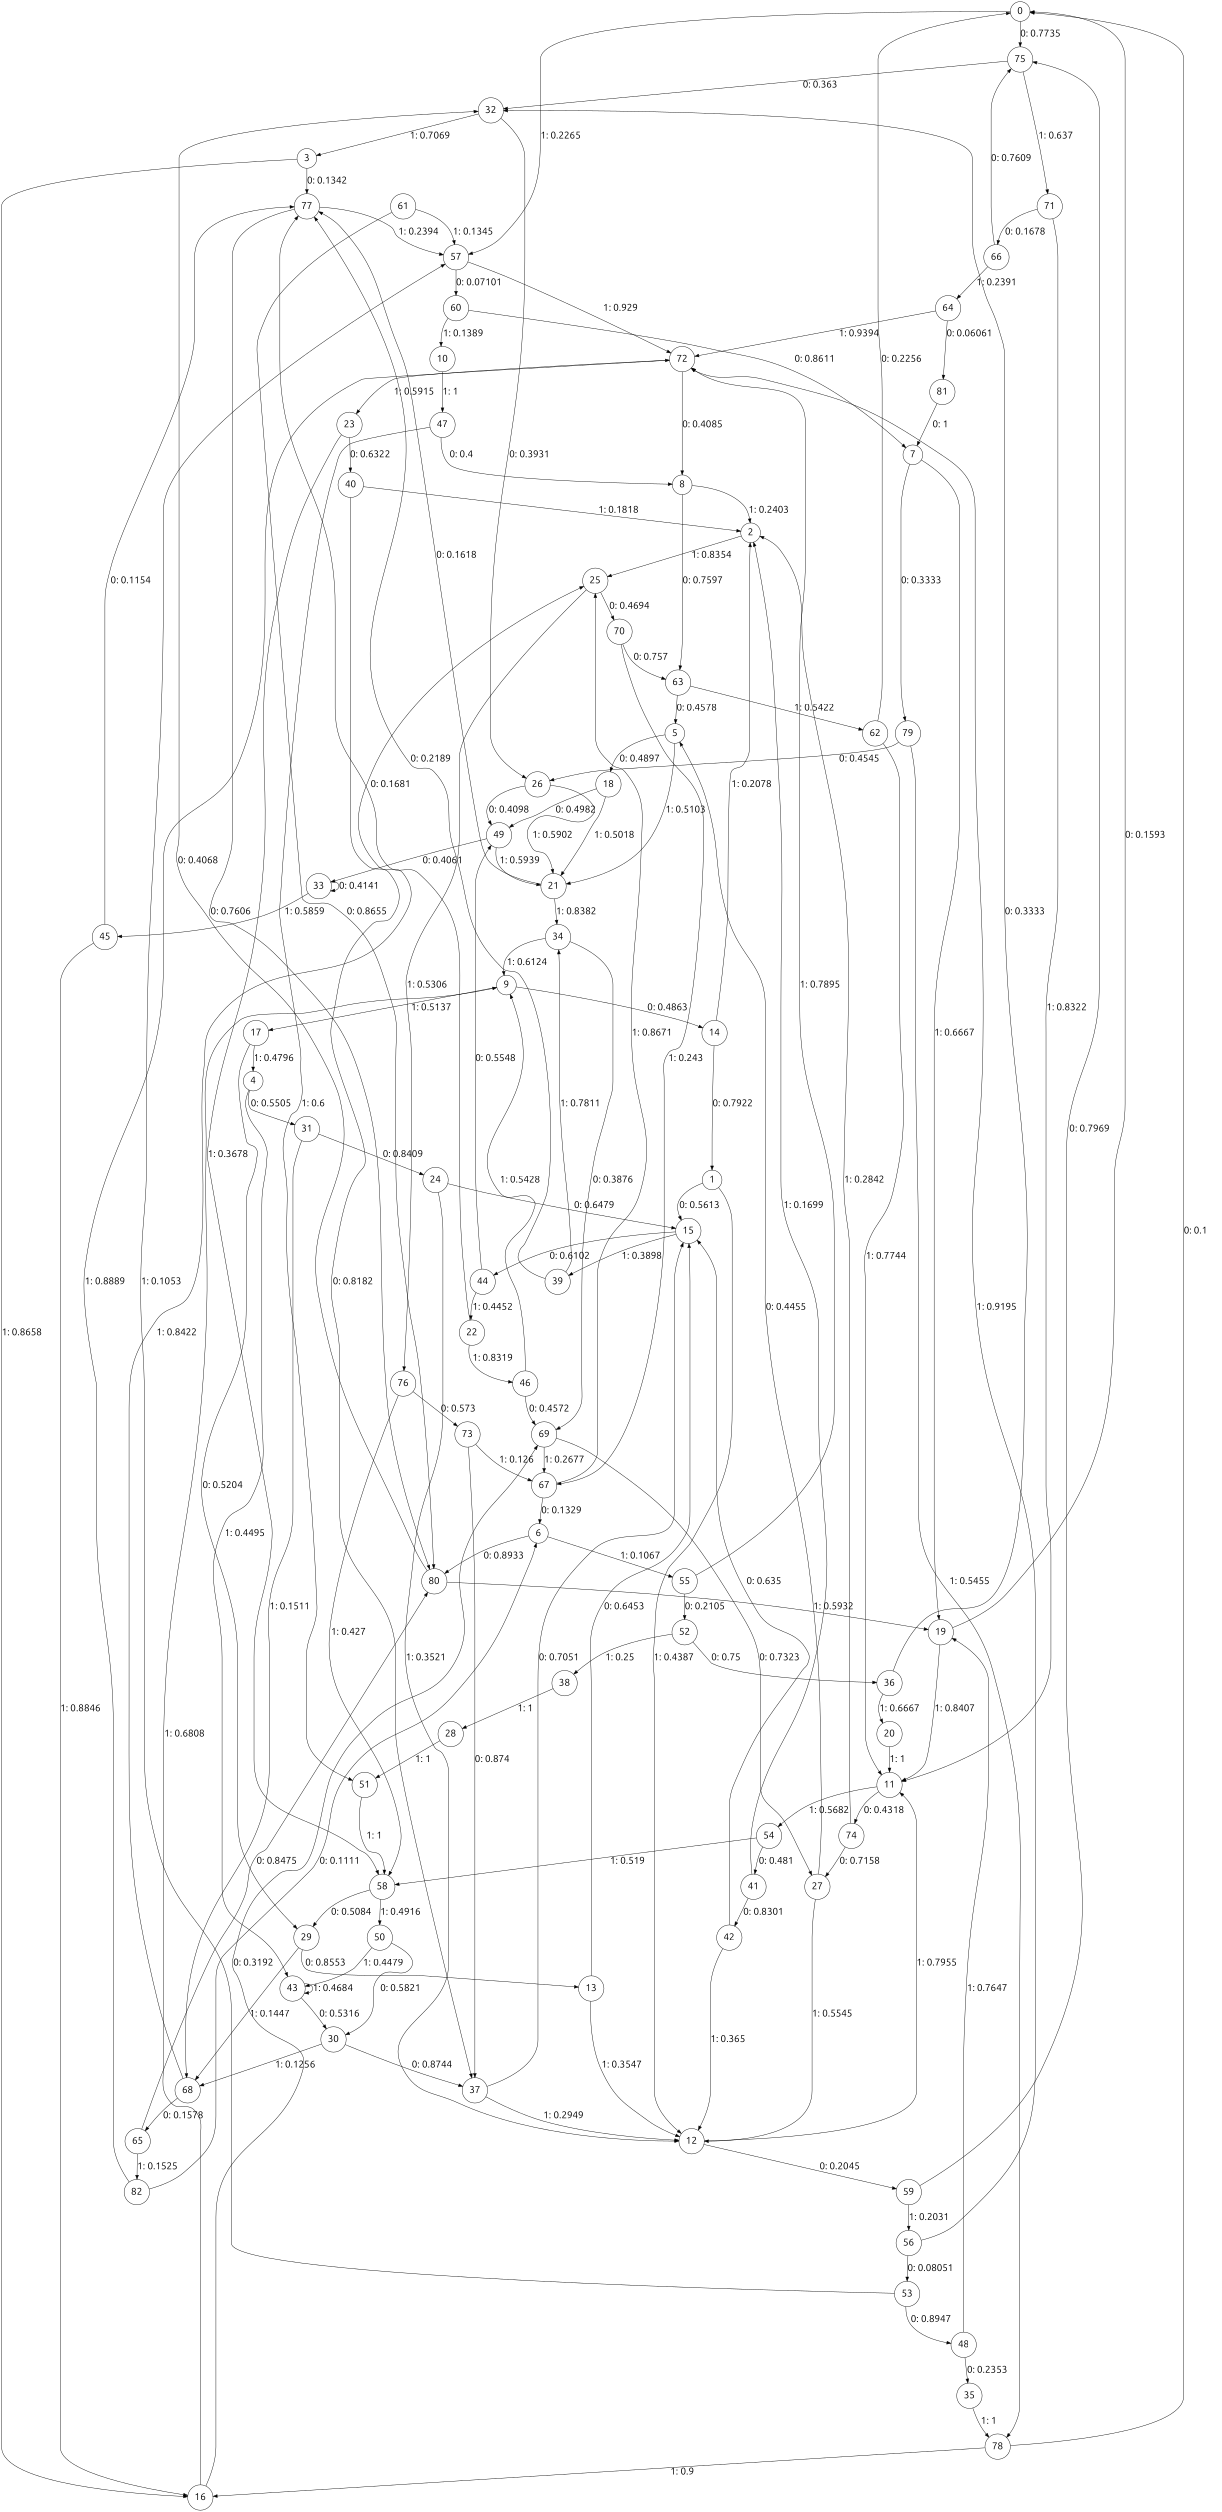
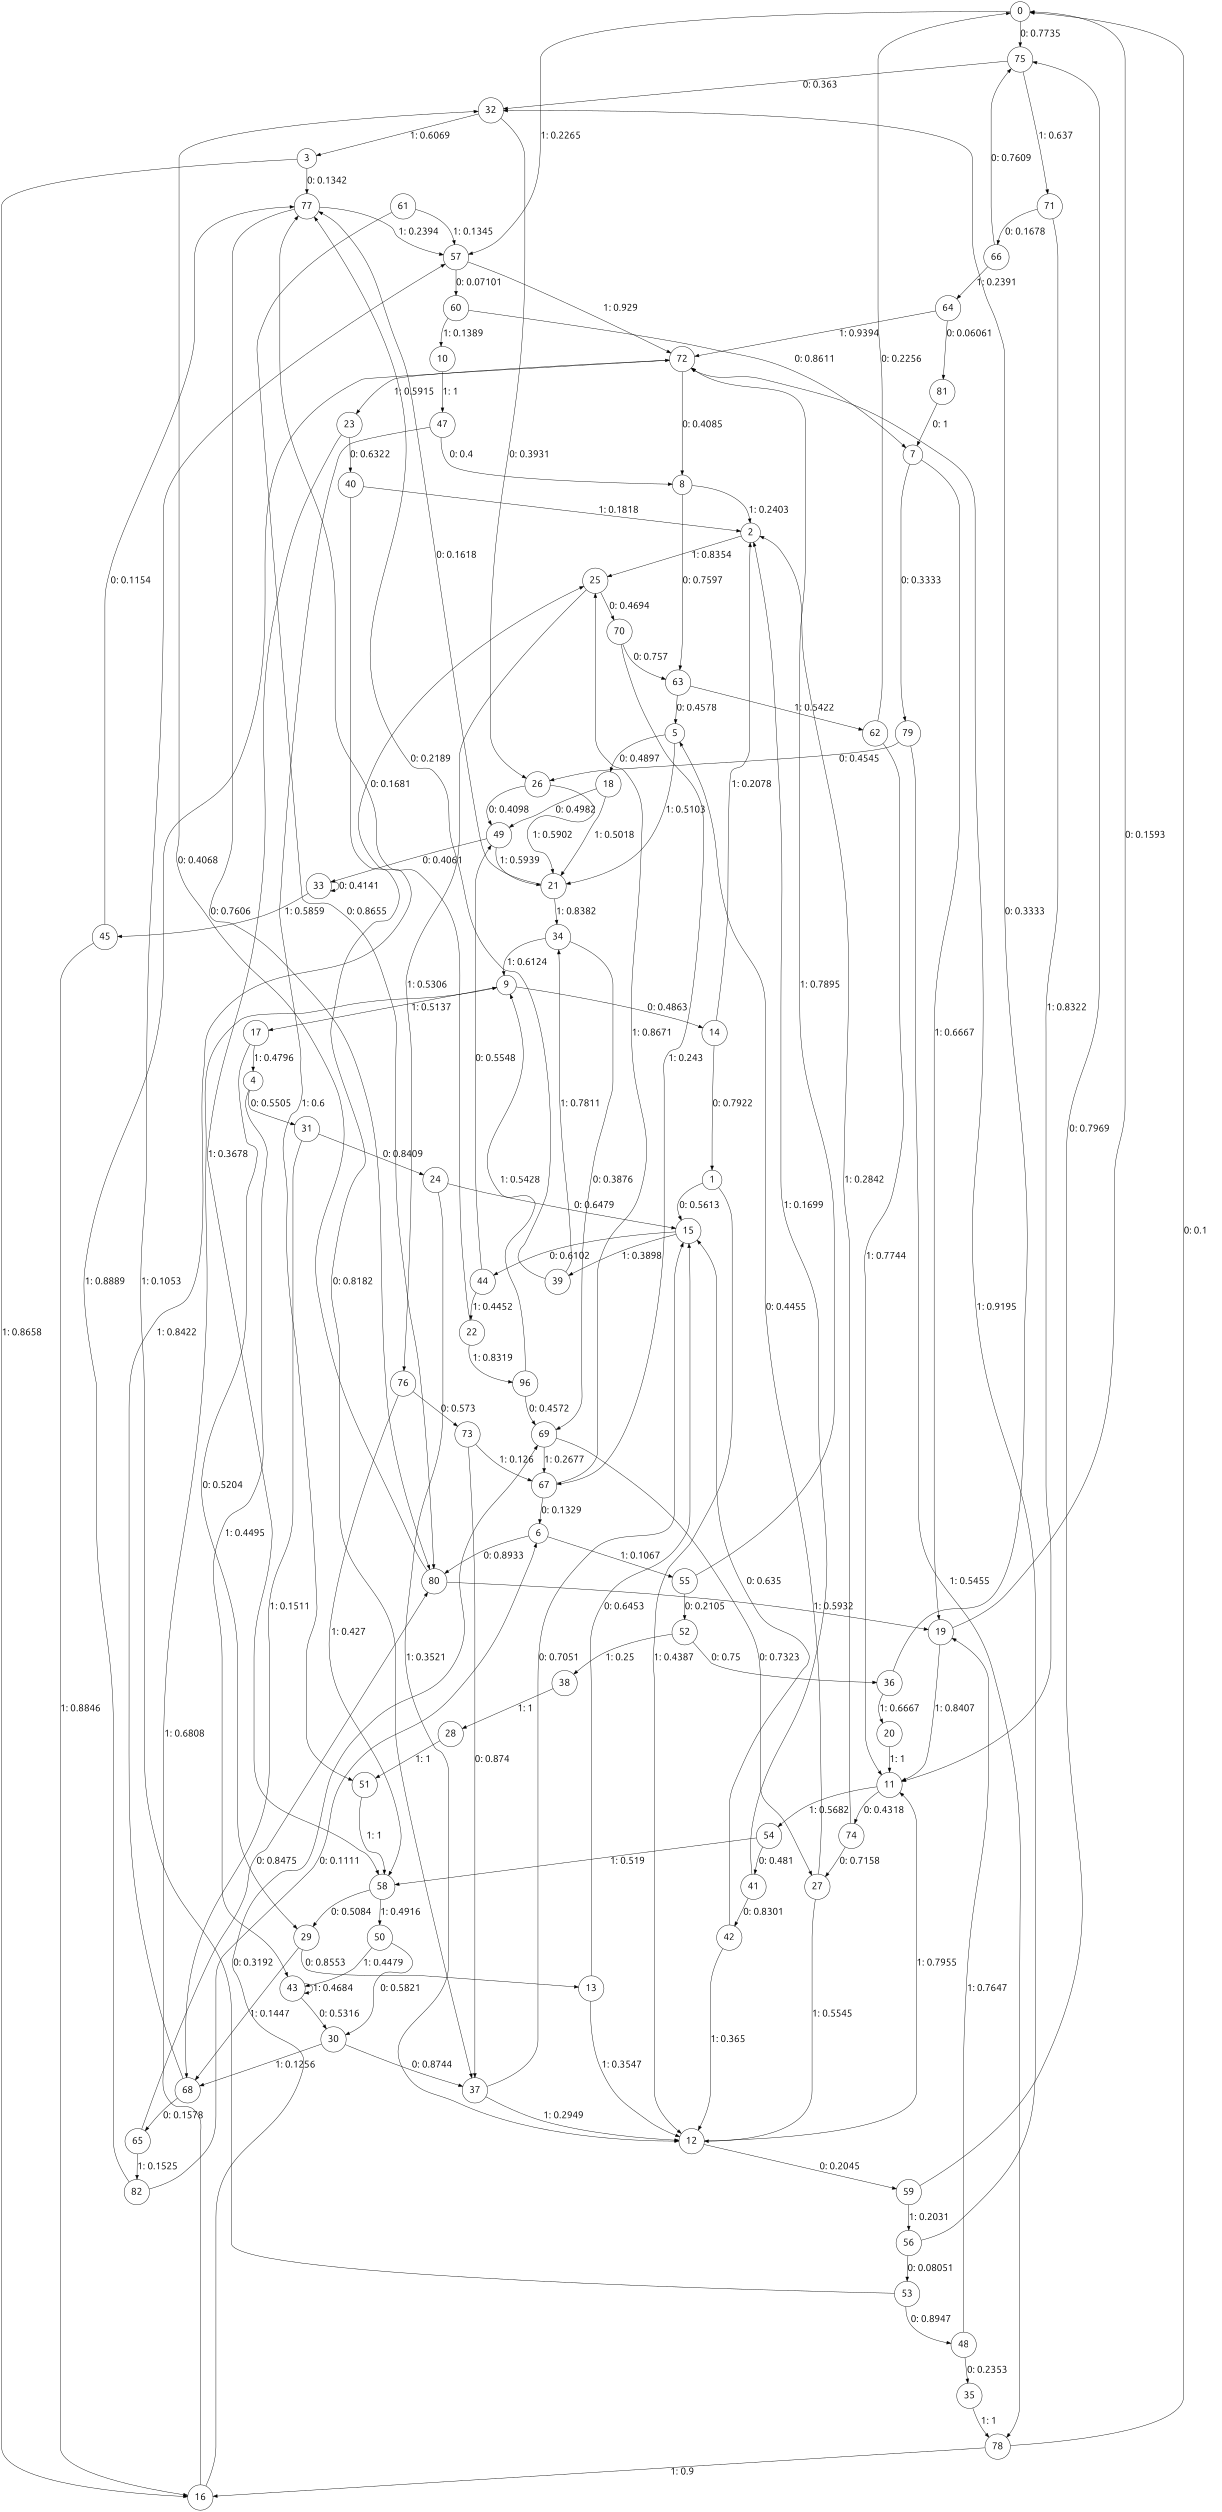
edge "32" -> "3": label "1: 0.7069   " -> "1: 0.6069   "
node "46": label "46" -> "96"
